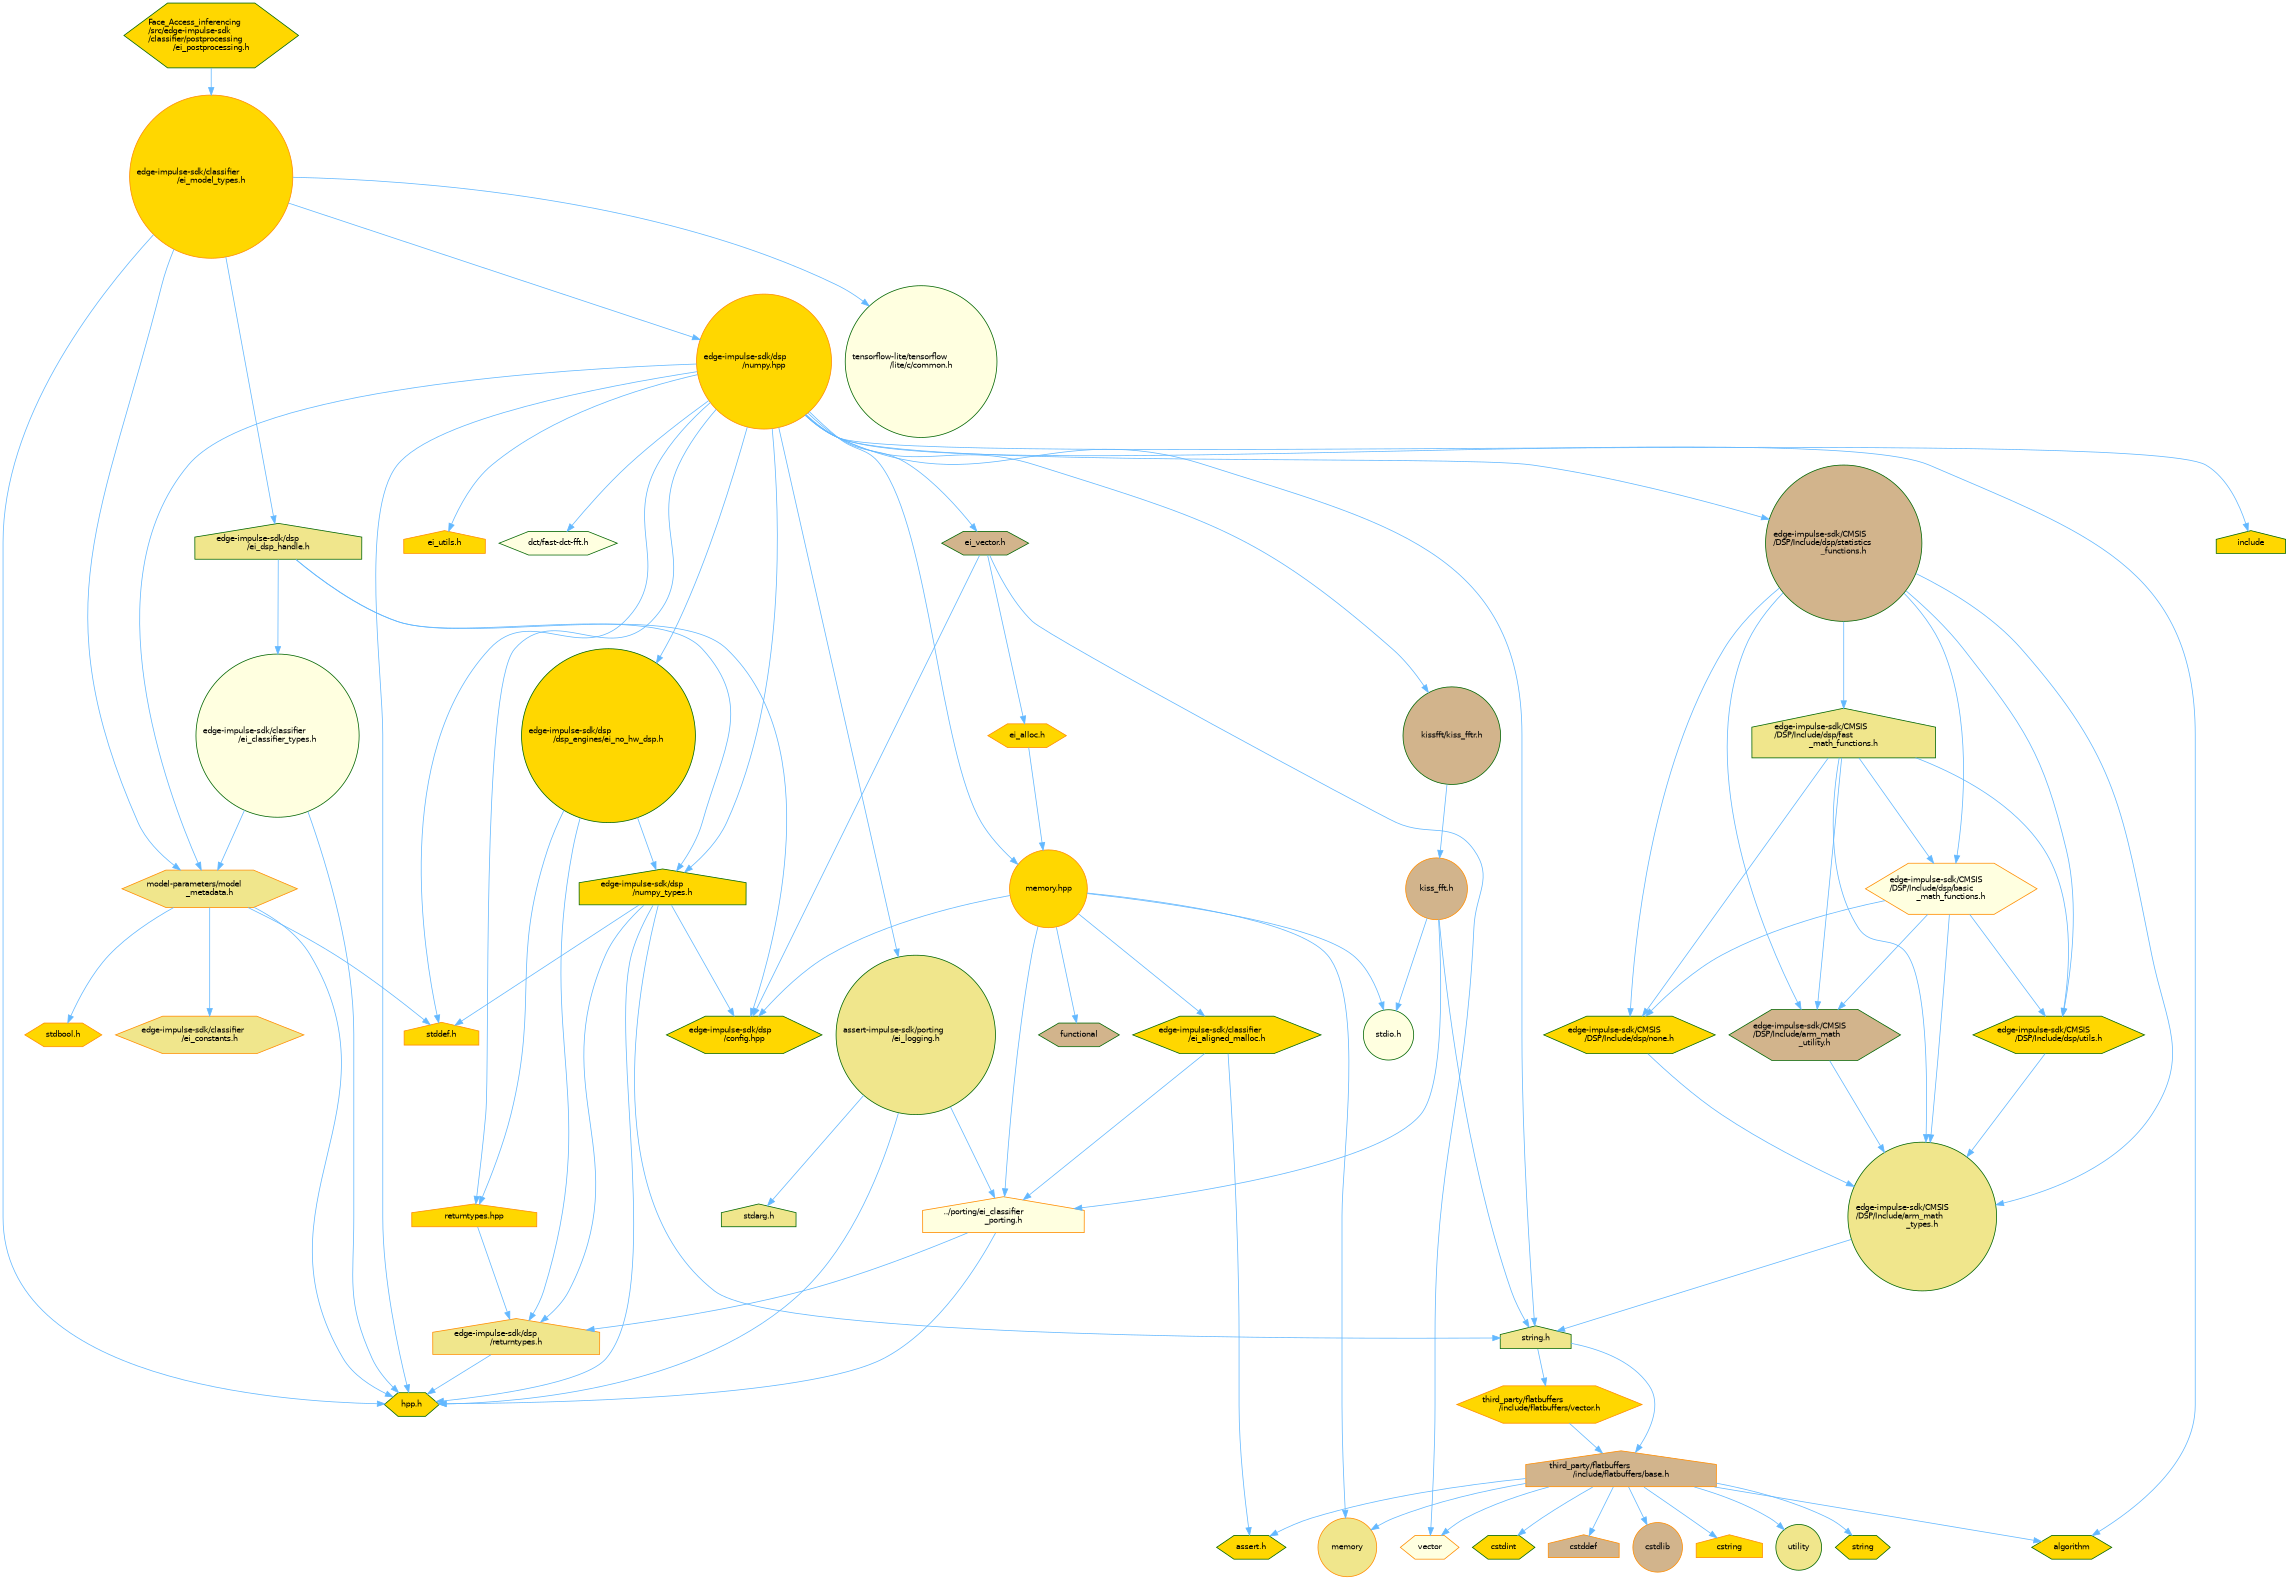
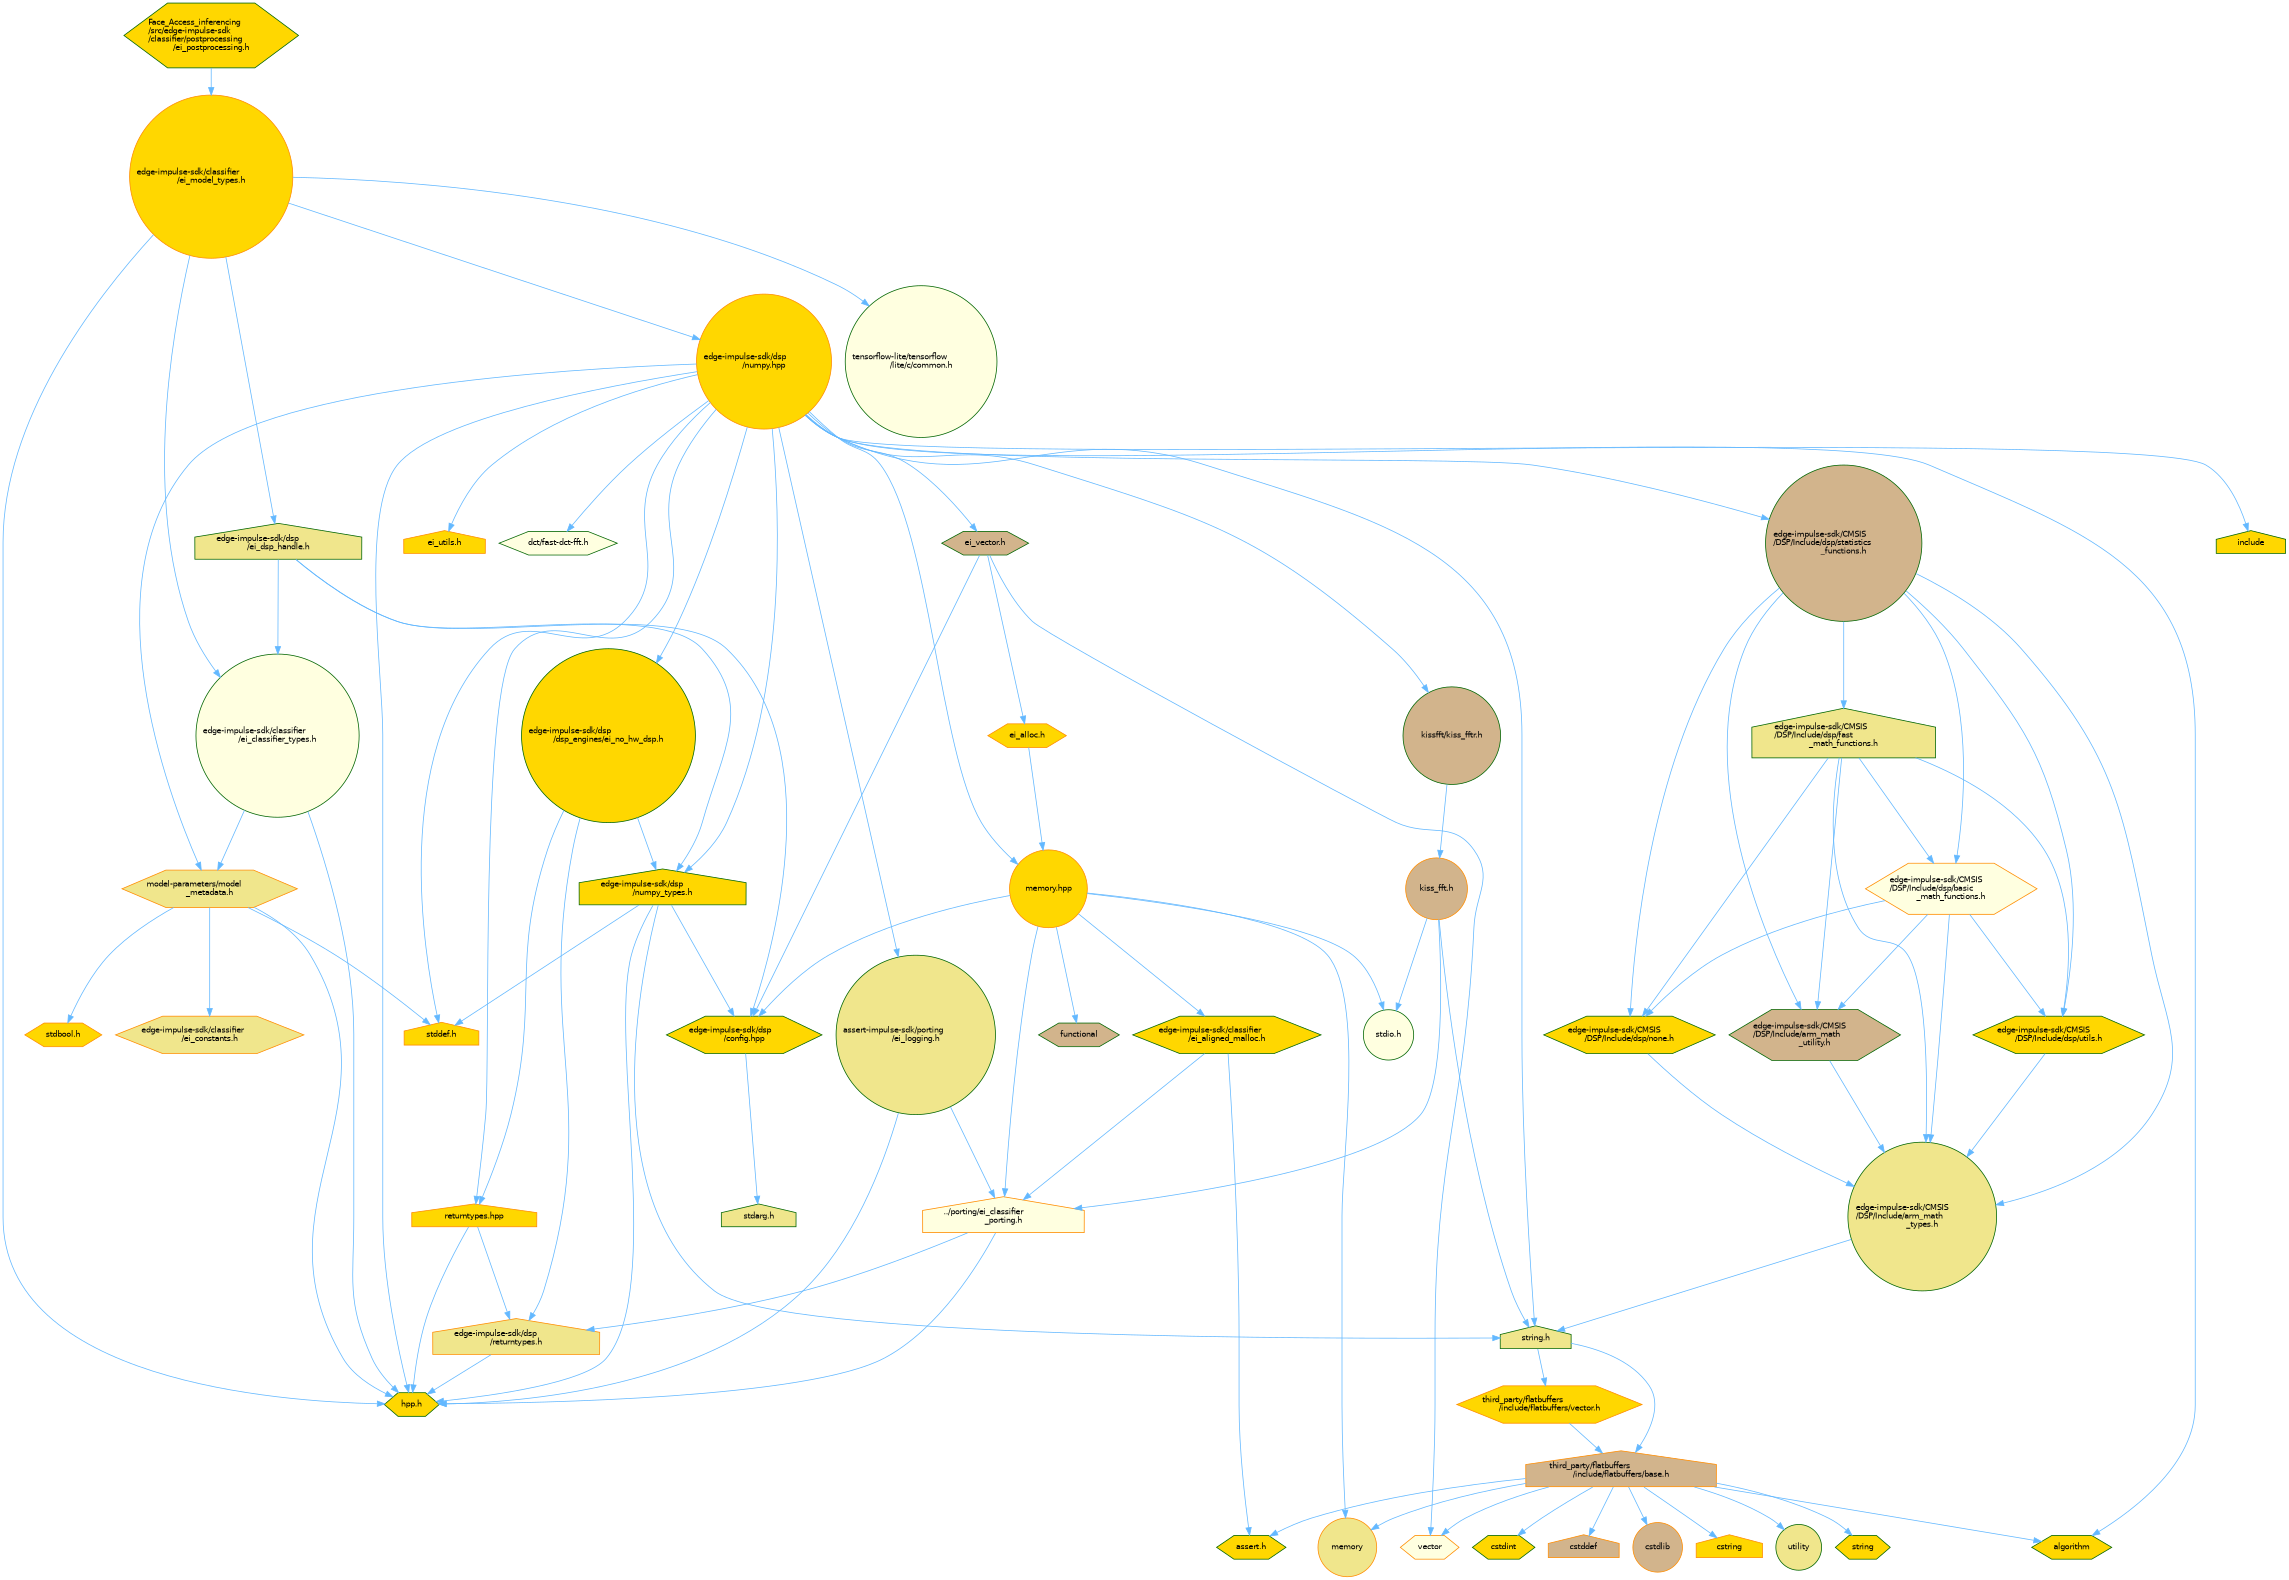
edge "edge-impulse-sdk/classifier /ei_model_types.h" -> "model-parameters/model _metadata.h": now "edge-impulse-sdk/classifier /ei_model_types.h" -> "edge-impulse-sdk/classifier /ei_classifier_types.h"
edge "edge-impulse-sdk/dsp /numpy_types.h" -> "edge-impulse-sdk/dsp /returntypes.h": removed
edge "assert-impulse-sdk/porting /ei_logging.h" -> "stdarg.h": now "edge-impulse-sdk/dsp /config.hpp" -> "stdarg.h"
edge "returntypes.hpp" -> "hpp.h": added
